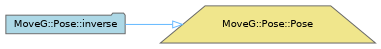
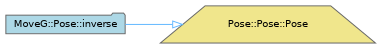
node "MoveG::Pose::Pose": label "MoveG::Pose::Pose" -> "Pose::Pose::Pose"
